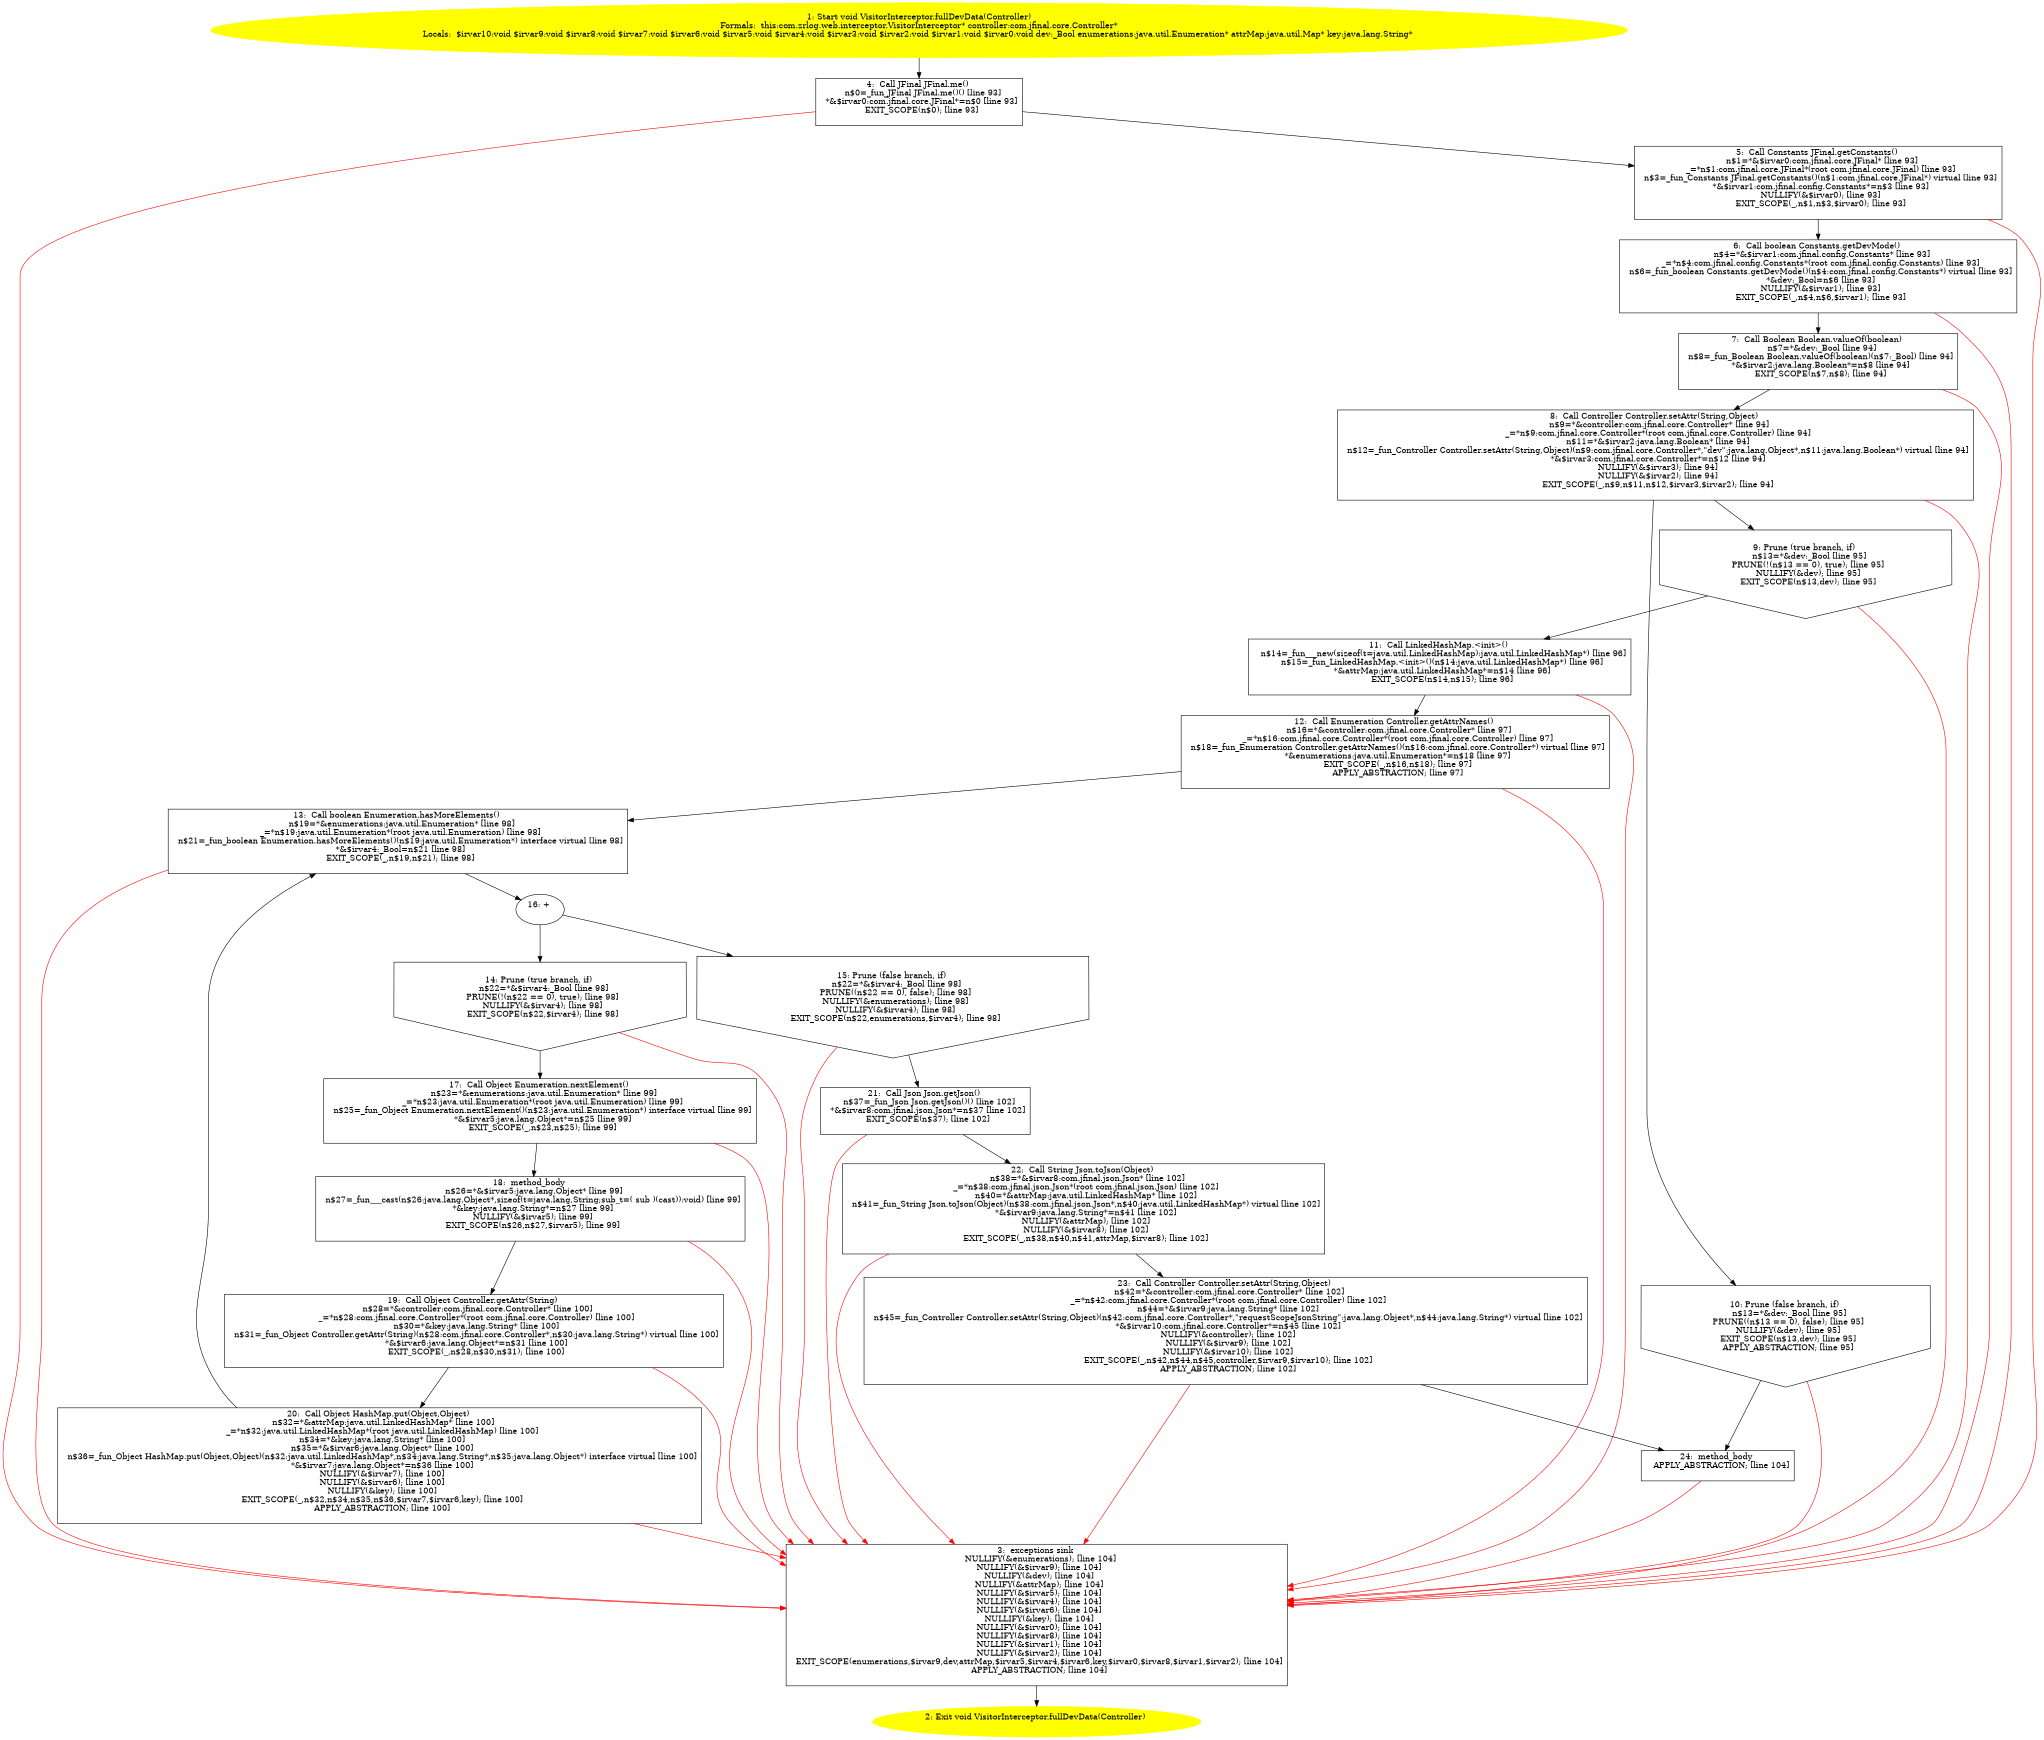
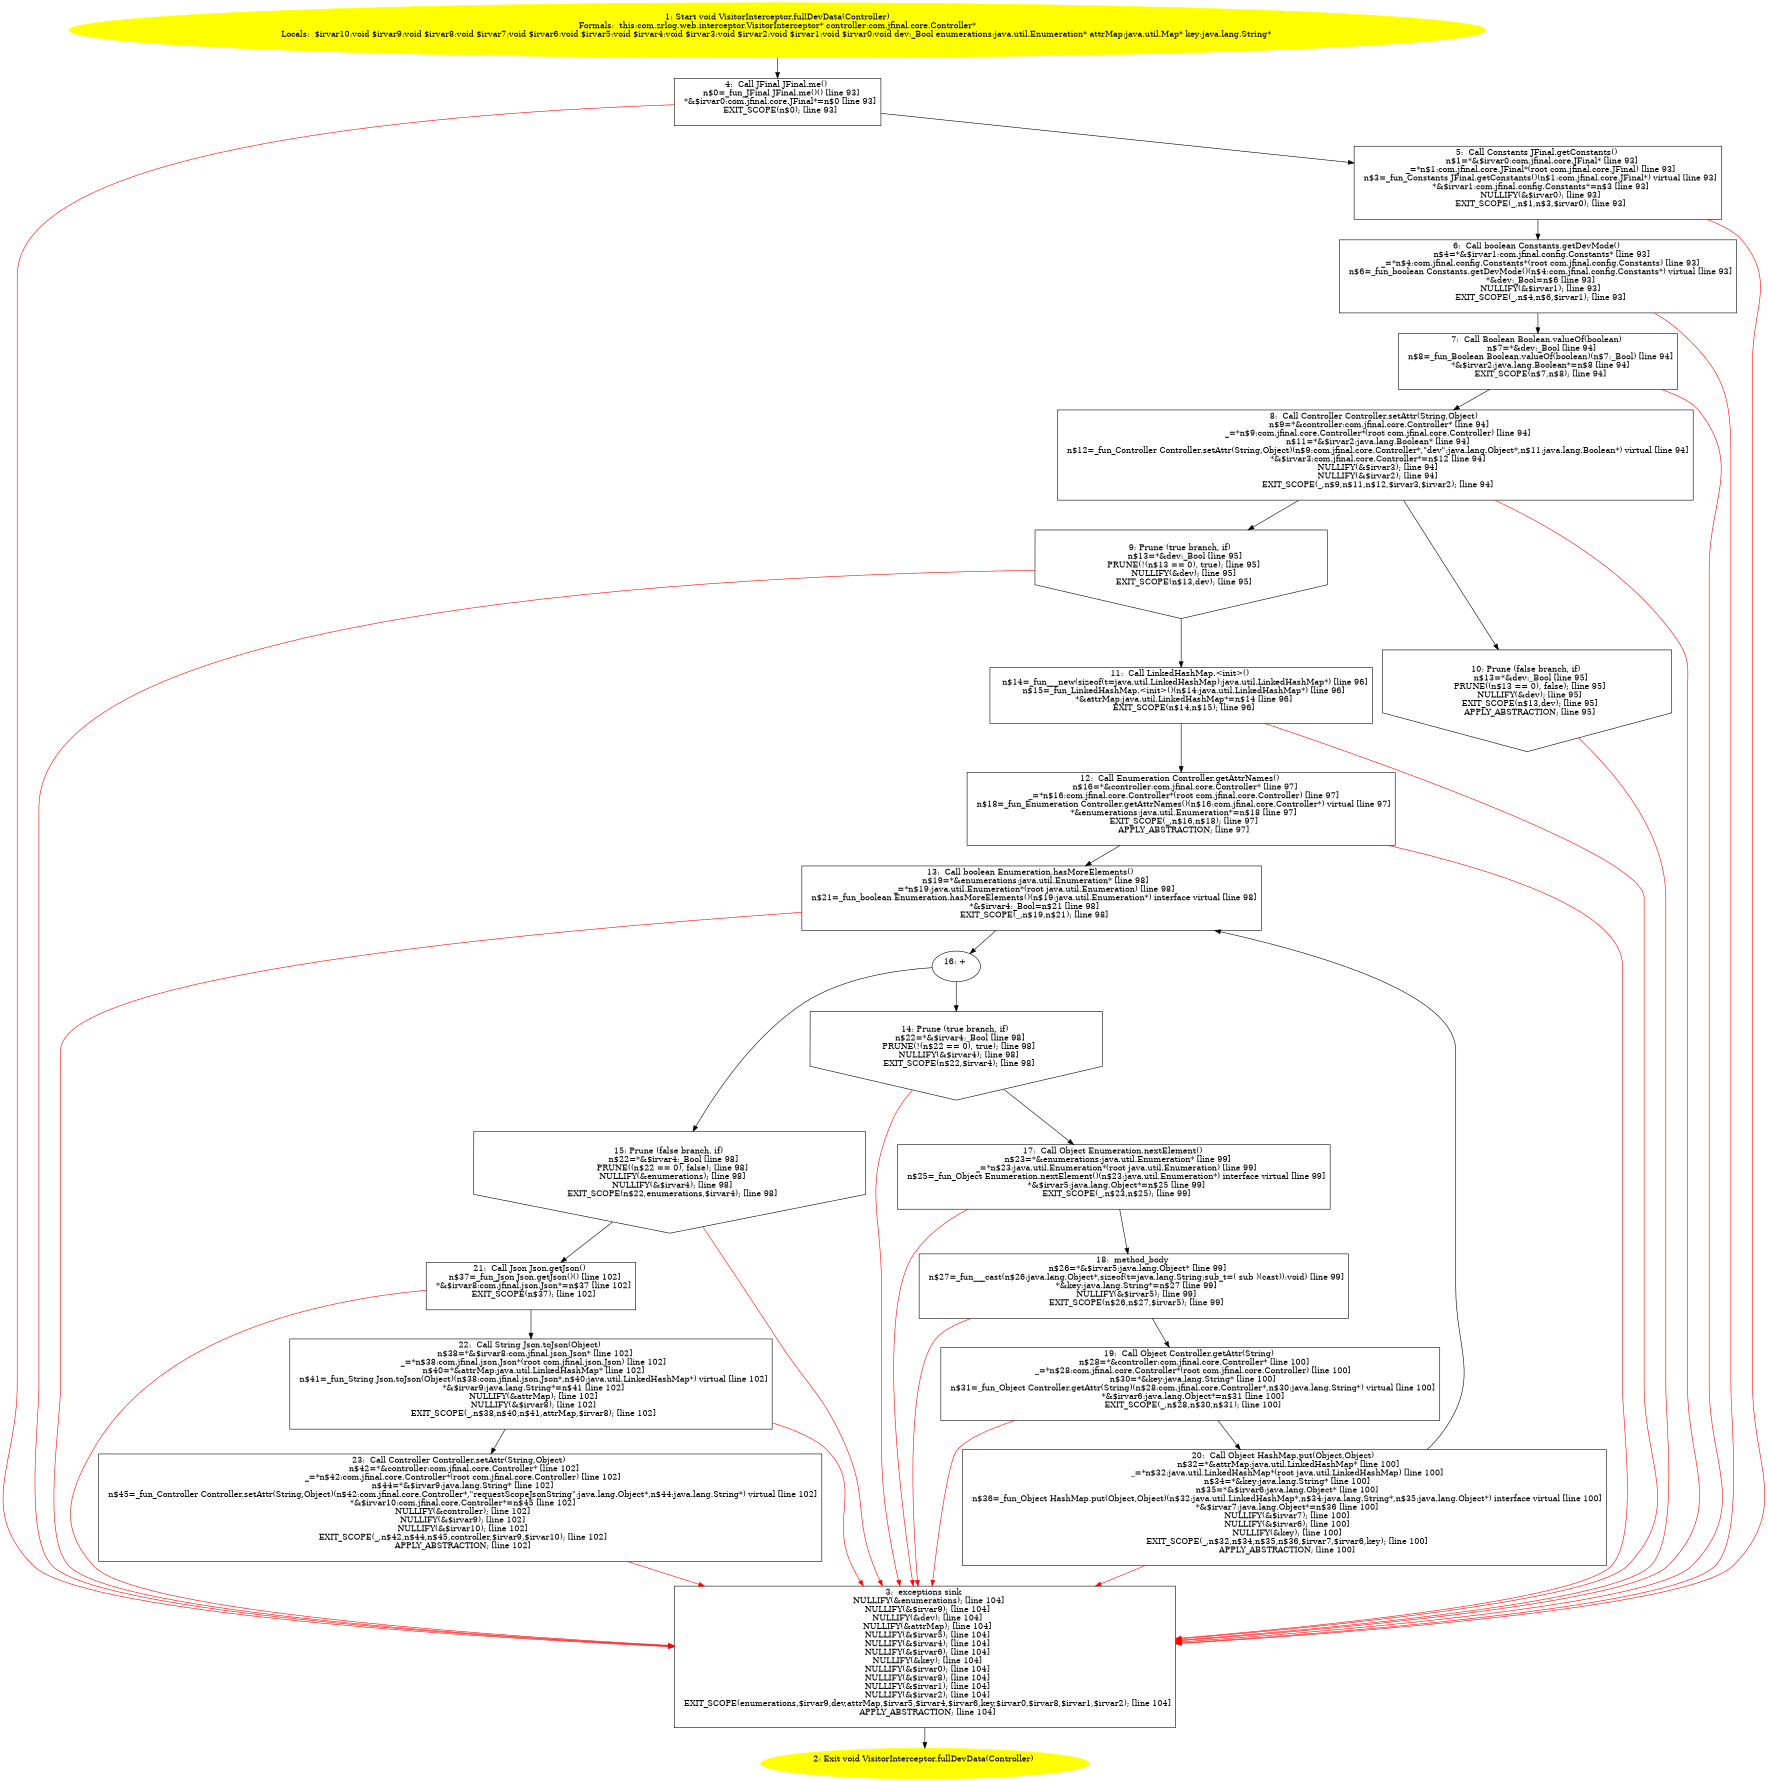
node "24:  method_body APPLY_ABSTRACTION; [line 104]": removed
